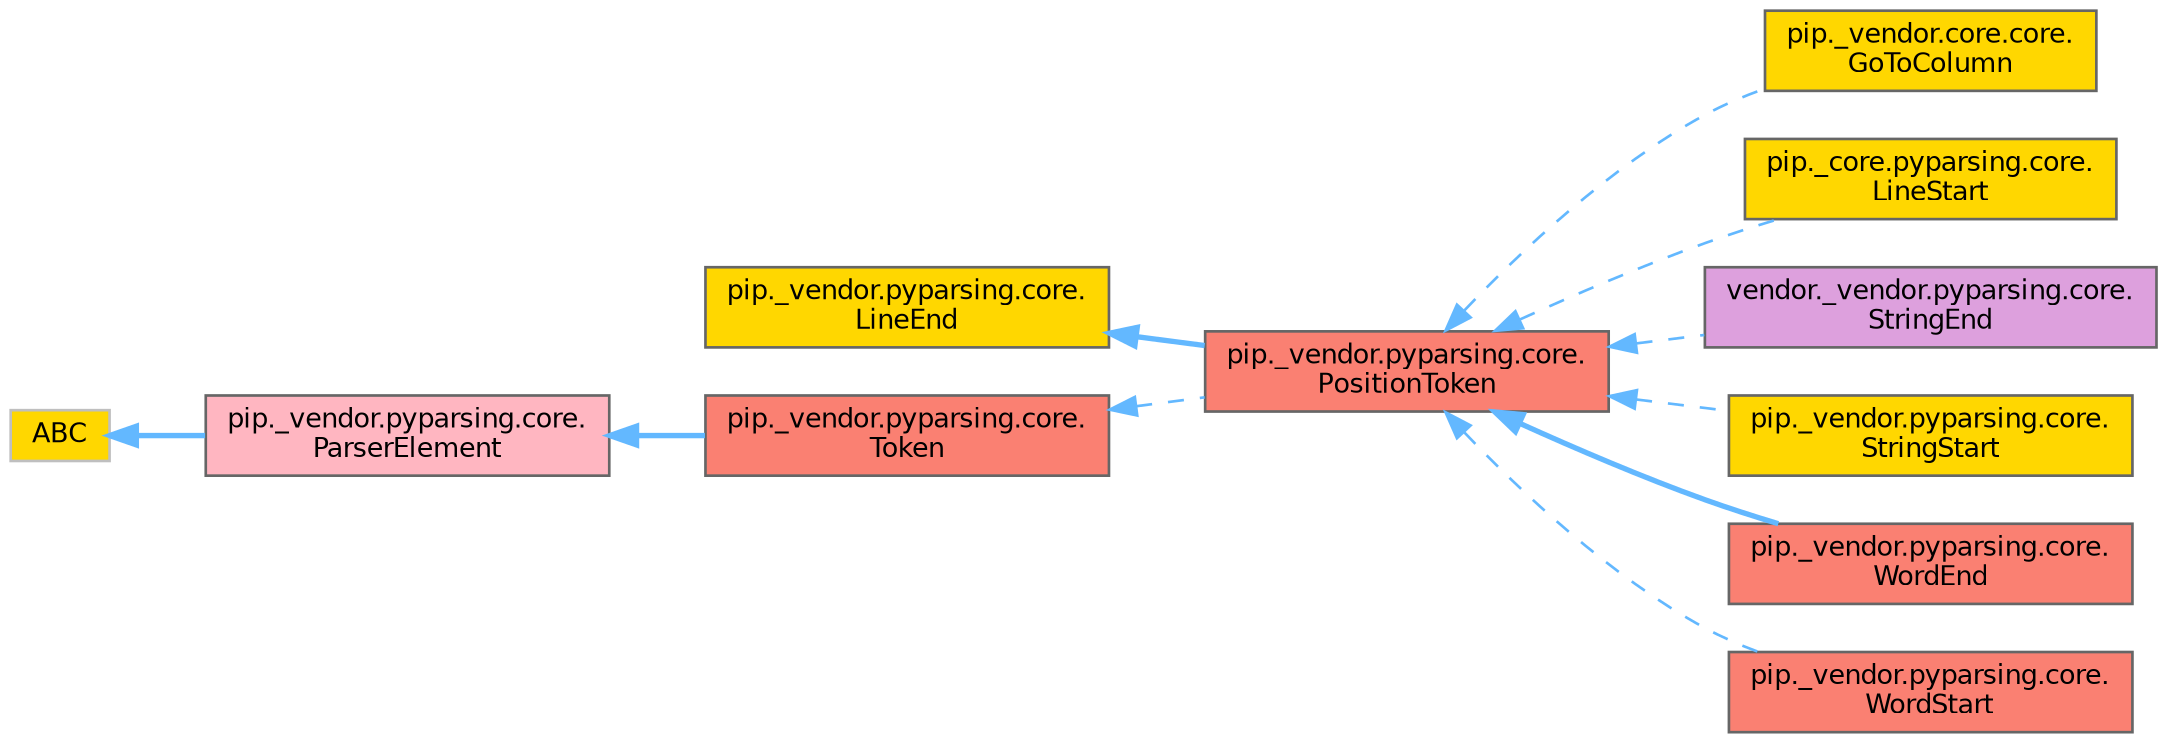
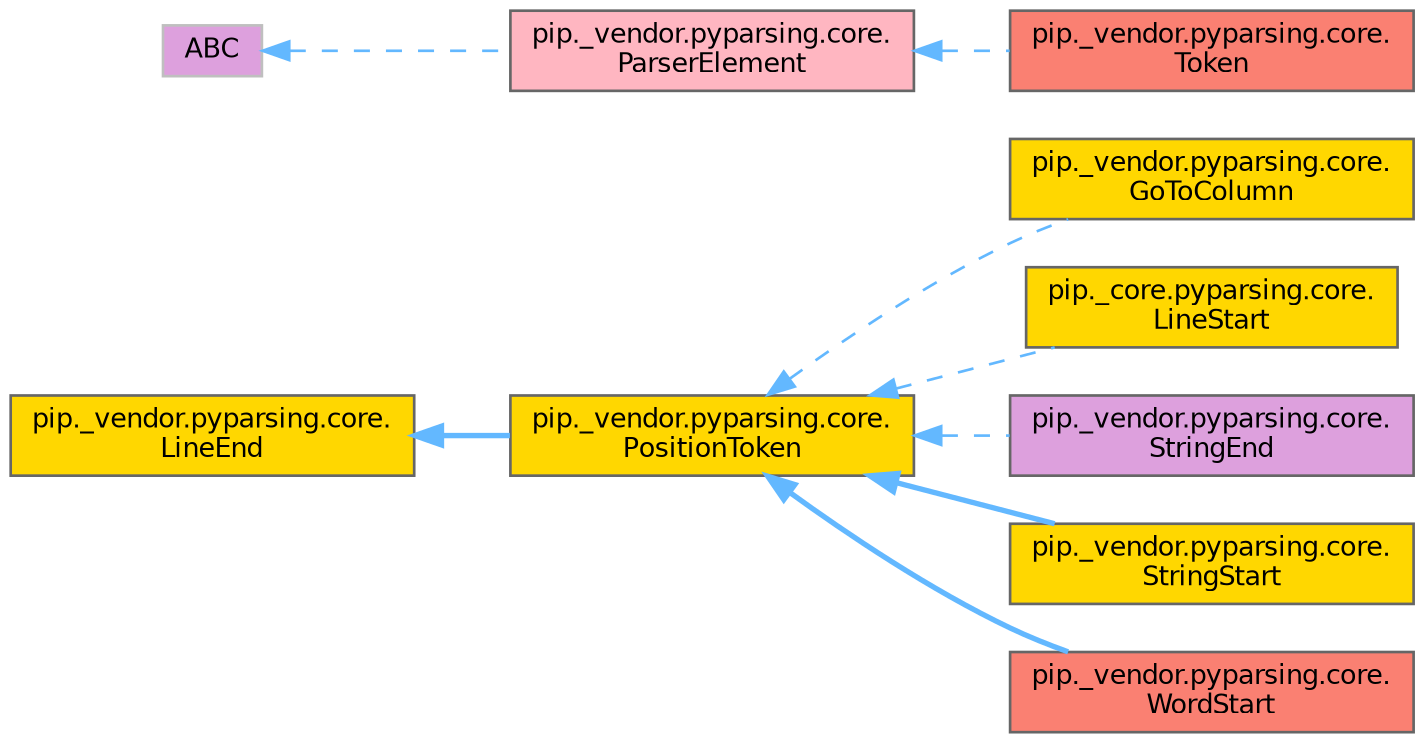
node "pip._vendor.core.core. GoToColumn": label "pip._vendor.core.core. GoToColumn" -> "pip._vendor.pyparsing.core. GoToColumn"
node "vendor._vendor.pyparsing.core. StringEnd": label "vendor._vendor.pyparsing.core. StringEnd" -> "pip._vendor.pyparsing.core. StringEnd"
node "pip._vendor.pyparsing.core. PositionToken": fillcolor salmon -> gold
edge "pip._vendor.pyparsing.core. PositionToken" -> "pip._vendor.pyparsing.core. Token": removed
edge "pip._vendor.pyparsing.core. StringStart" -> "pip._vendor.pyparsing.core. PositionToken": style dashed -> bold
node "ABC": fillcolor gold -> plum
edge "pip._vendor.pyparsing.core. ParserElement" -> "ABC": style bold -> dashed
edge "pip._vendor.pyparsing.core. Token" -> "pip._vendor.pyparsing.core. ParserElement": style bold -> dashed
edge "pip._vendor.pyparsing.core. WordStart" -> "pip._vendor.pyparsing.core. PositionToken": style dashed -> bold
node "pip._vendor.pyparsing.core. WordEnd": removed
